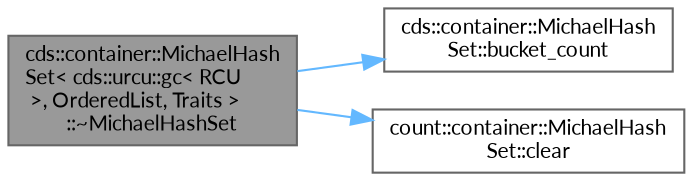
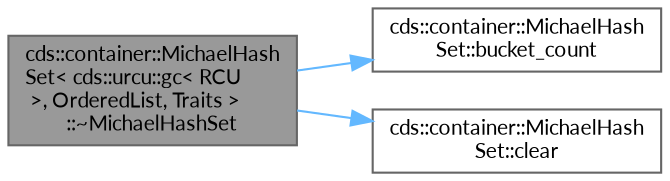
node "count::container::MichaelHash Set::clear": label "count::container::MichaelHash Set::clear" -> "cds::container::MichaelHash Set::clear"
